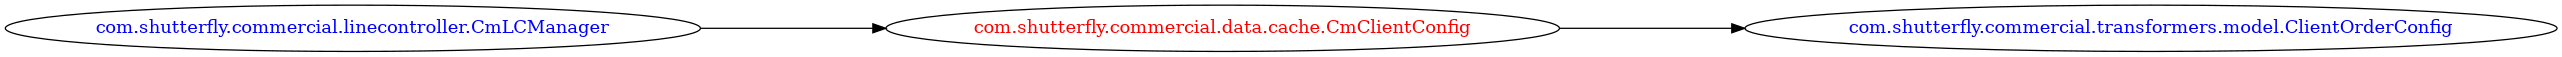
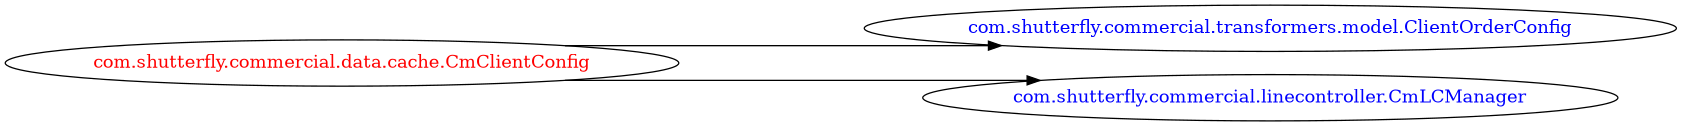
edge "com.shutterfly.commercial.linecontroller.CmLCManager" -> "com.shutterfly.commercial.data.cache.CmClientConfig": reversed
